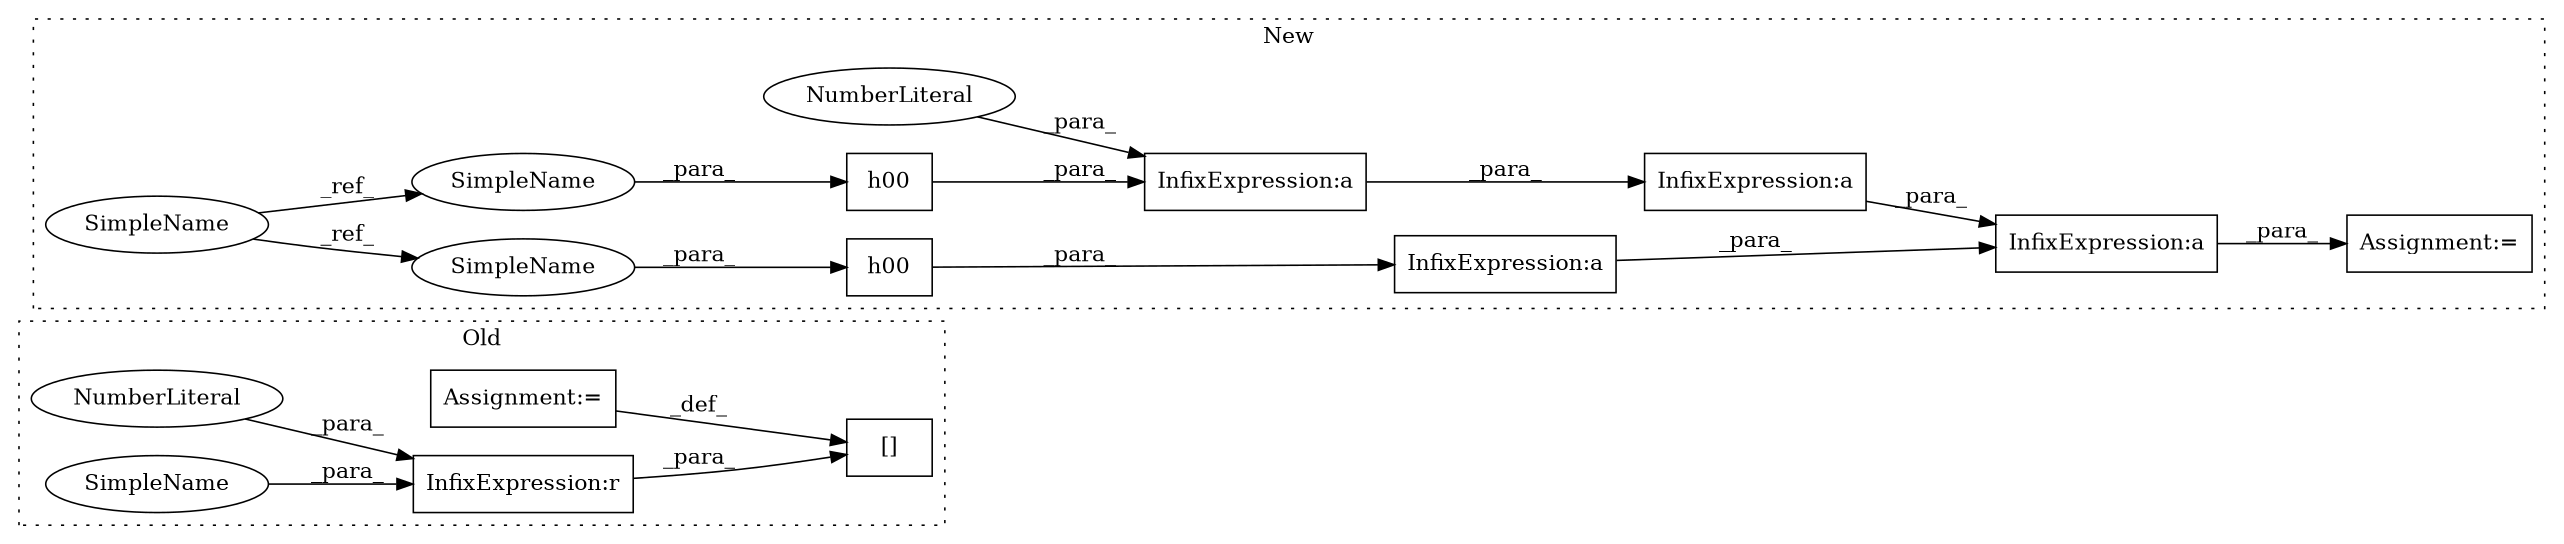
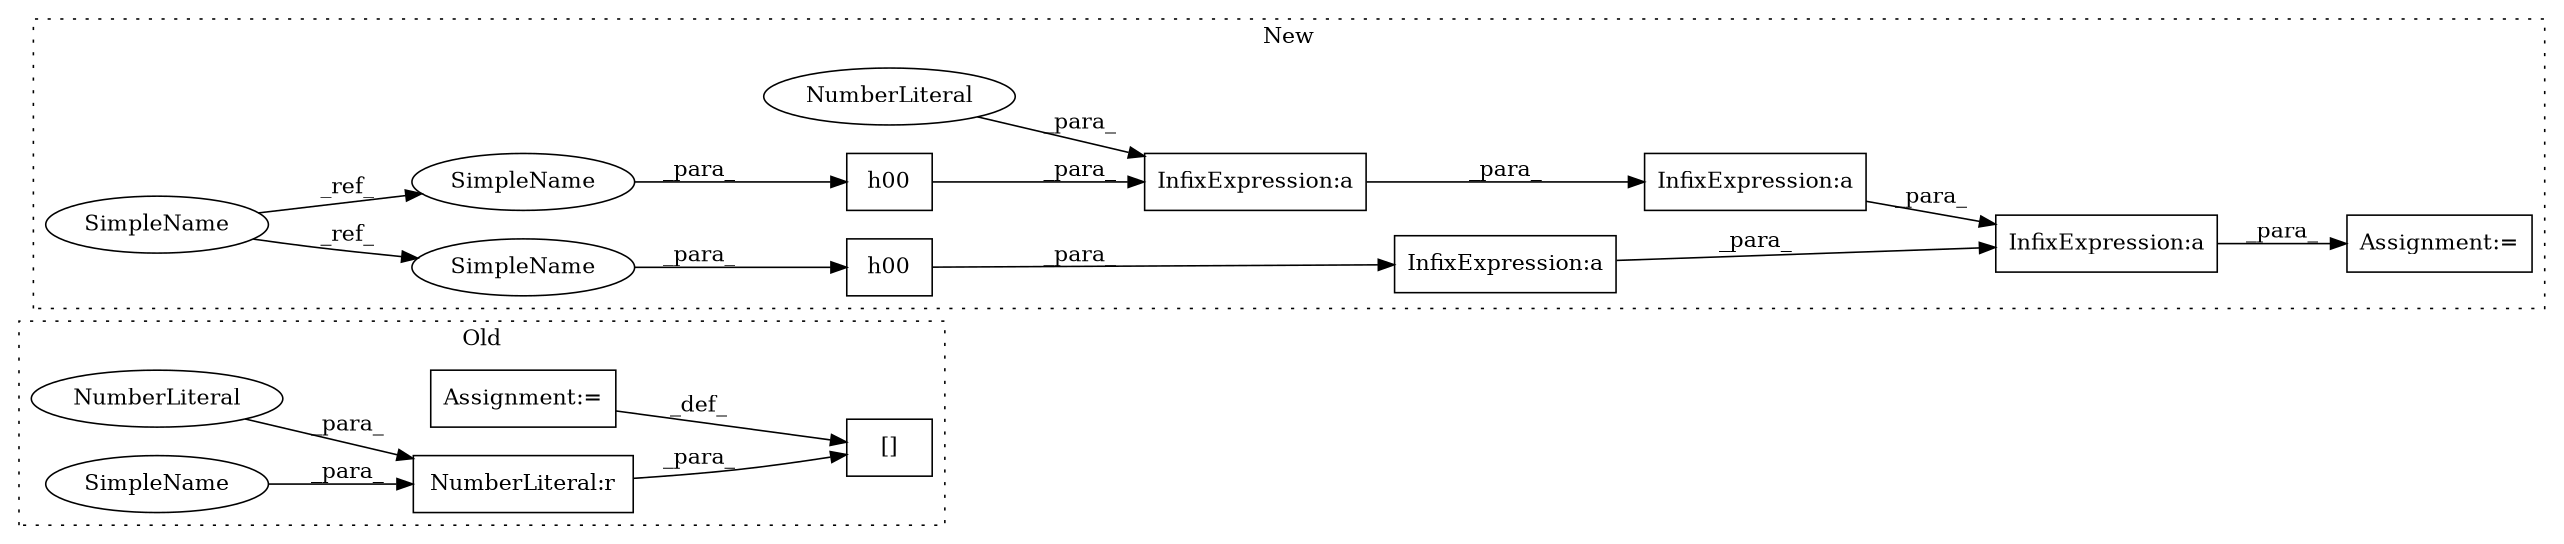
node "InfixExpression:r": label "InfixExpression:r" -> "NumberLiteral:r"
